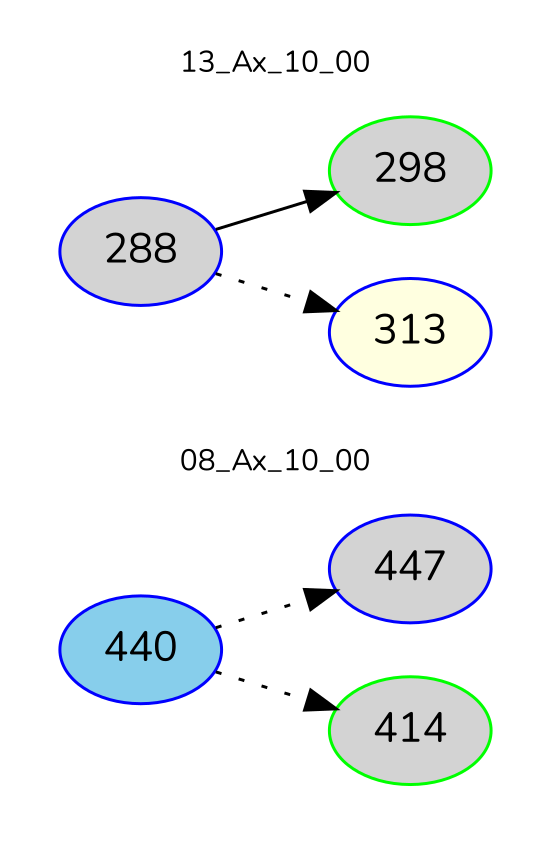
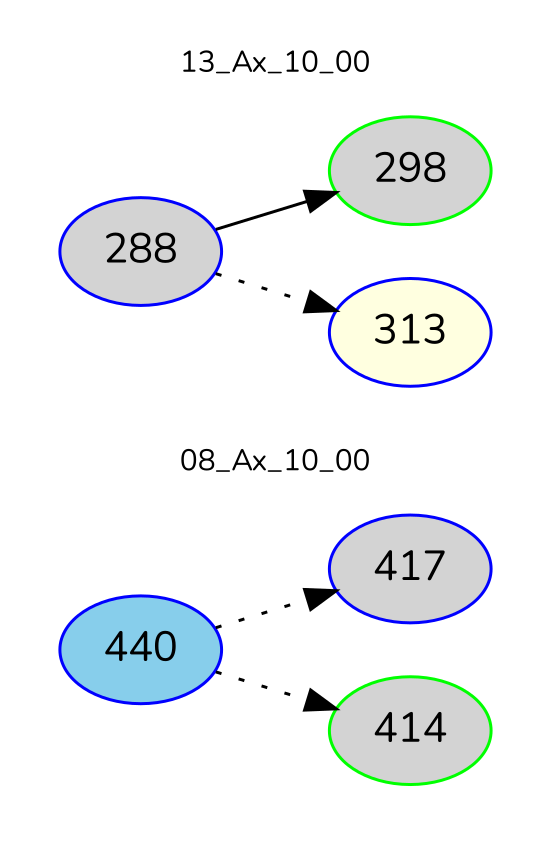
node "447": label "447" -> "417"
